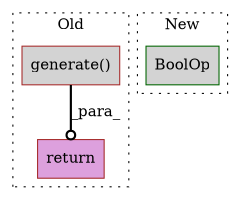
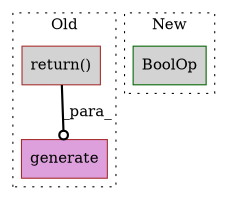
node "generate()": label "generate()" -> "return()"
node "return": label "return" -> "generate"
